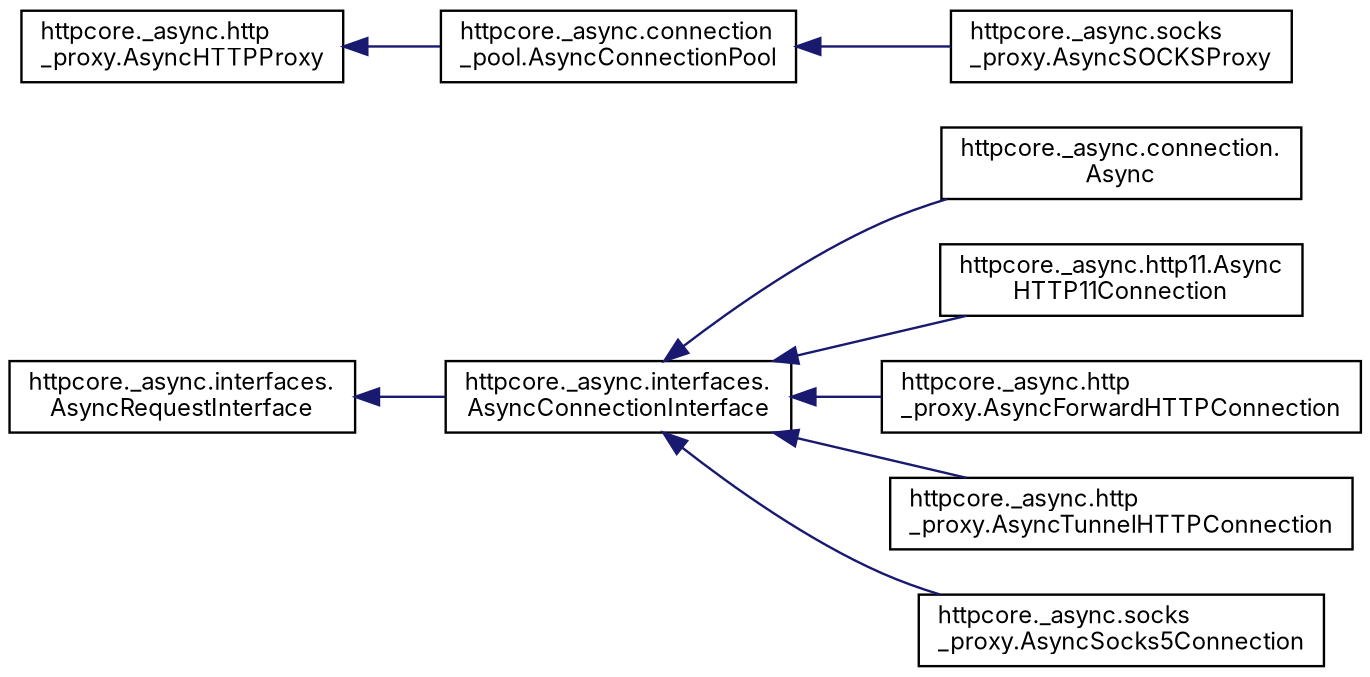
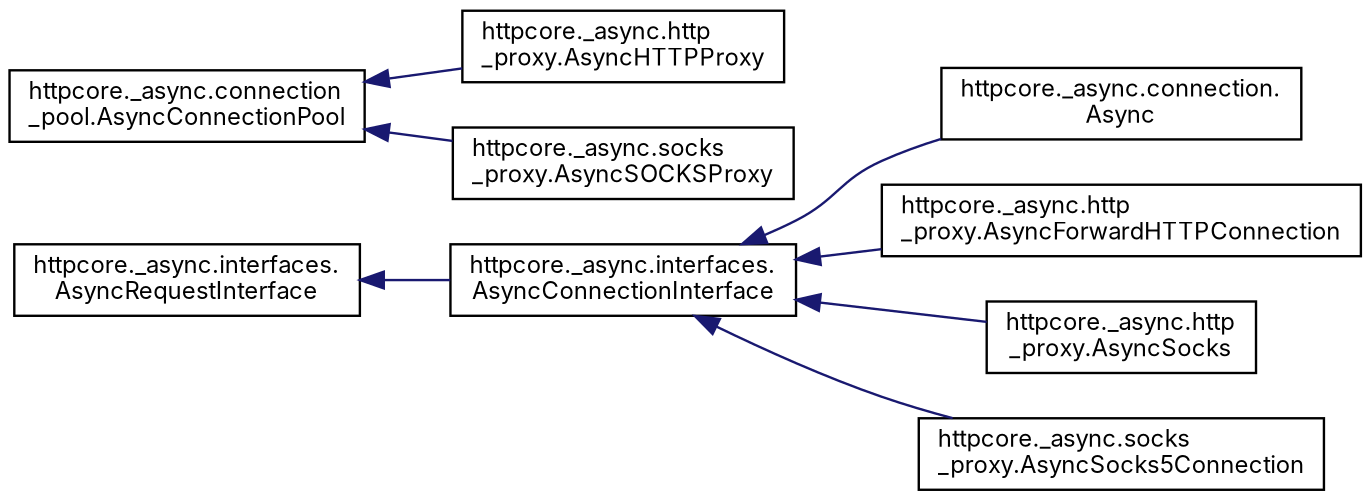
edge "httpcore._async.connection _pool.AsyncConnectionPool" -> "httpcore._async.http _proxy.AsyncHTTPProxy": reversed
node "httpcore._async.http11.Async HTTP11Connection": removed
node "httpcore._async.http _proxy.AsyncTunnelHTTPConnection": label "httpcore._async.http _proxy.AsyncTunnelHTTPConnection" -> "httpcore._async.http _proxy.AsyncSocks"
